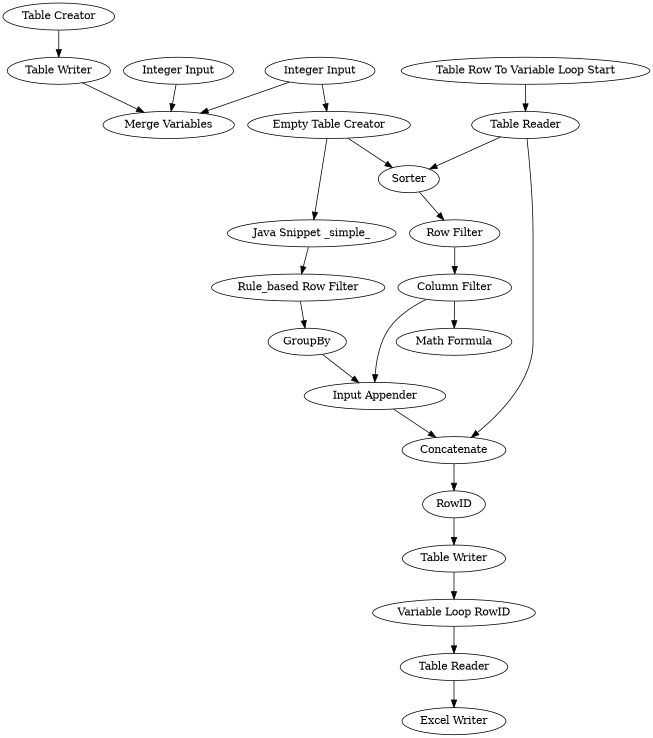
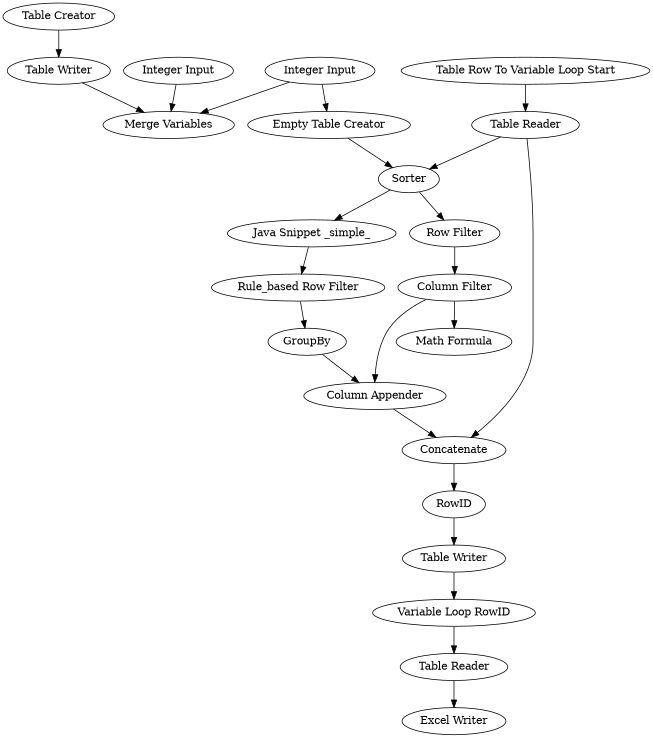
edge "Empty Table Creator" -> "Java Snippet _simple_": now "Sorter" -> "Java Snippet _simple_"
node "Input Appender": label "Input Appender" -> "Column Appender"
